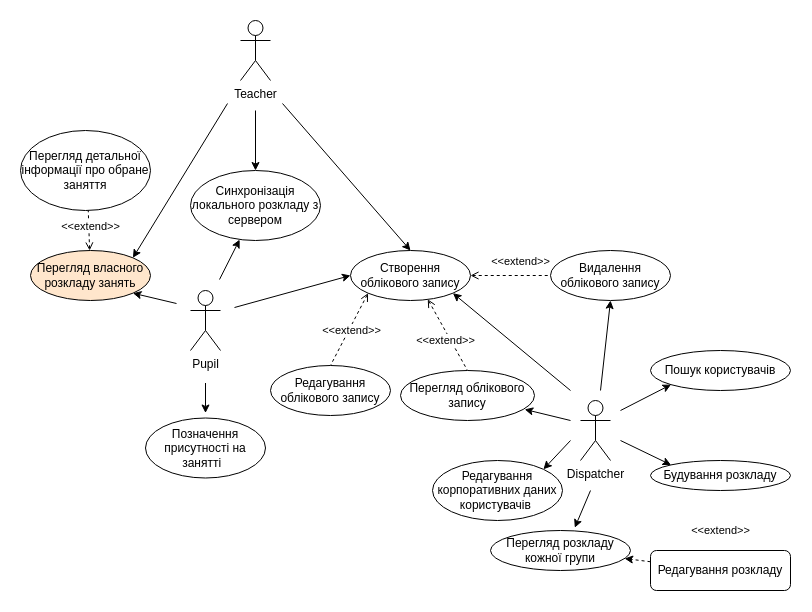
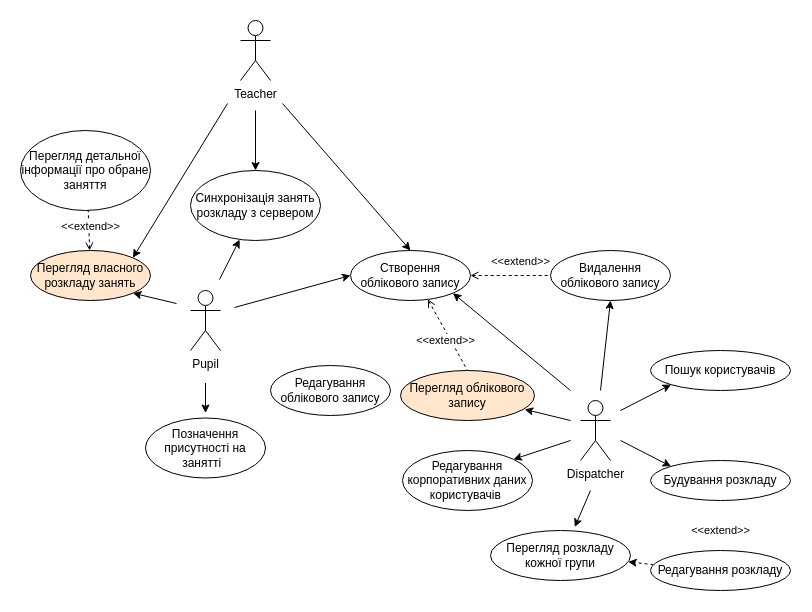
node "Синхронізація локального розкладу з сервером": label "Синхронізація локального розкладу з сервером" -> "Синхронізація занять розкладу з сервером"
edge "Редагування облікового запису" -> "Створення облікового запису": removed, label "<<extend>>"
node "Перегляд облікового запису": fillcolor #ffffff -> #ffe6cc
node "Будування розкладу": size 140x30 -> 140x40
node "Редагування корпоративних даних користувачів": moved (498, 491) -> (468, 481)
node "Перегляд розкладу кожної групи": size 140x40 -> 140x50
node "Редагування розкладу": shape rounded rectangle -> ellipse
